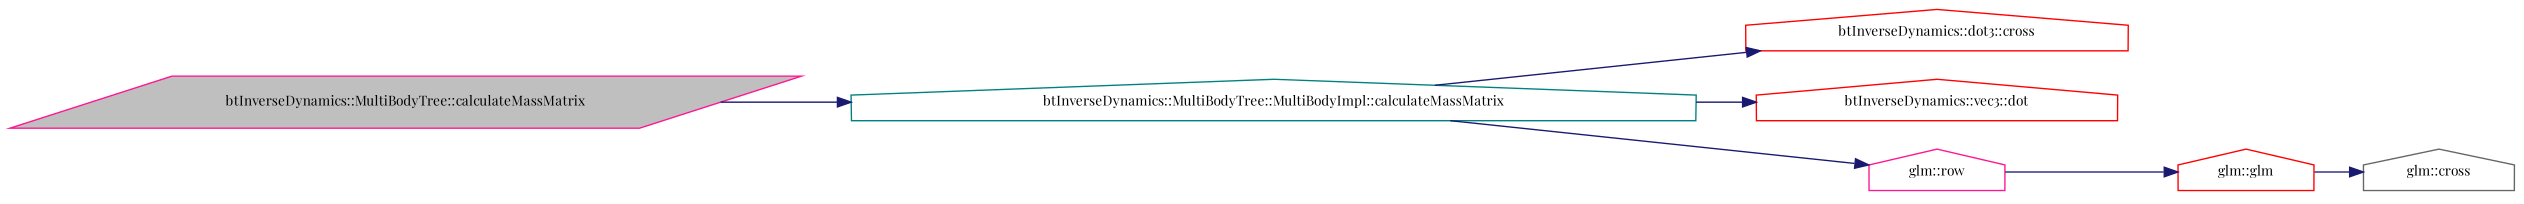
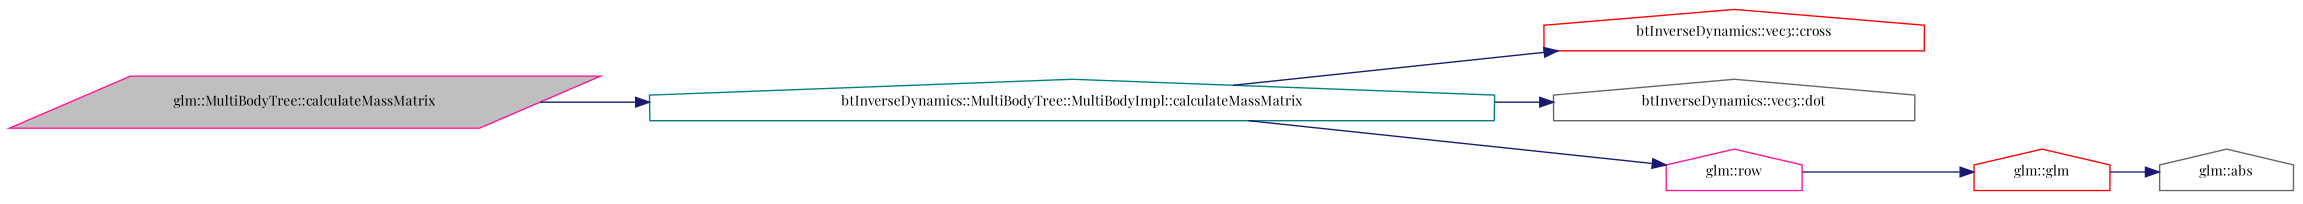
node "btInverseDynamics::dot3::cross": label "btInverseDynamics::dot3::cross" -> "btInverseDynamics::vec3::cross"
node "btInverseDynamics::MultiBodyTree::calculateMassMatrix": label "btInverseDynamics::MultiBodyTree::calculateMassMatrix" -> "glm::MultiBodyTree::calculateMassMatrix"
node "btInverseDynamics::vec3::dot": color red -> gray40
node "glm::cross": label "glm::cross" -> "glm::abs"
